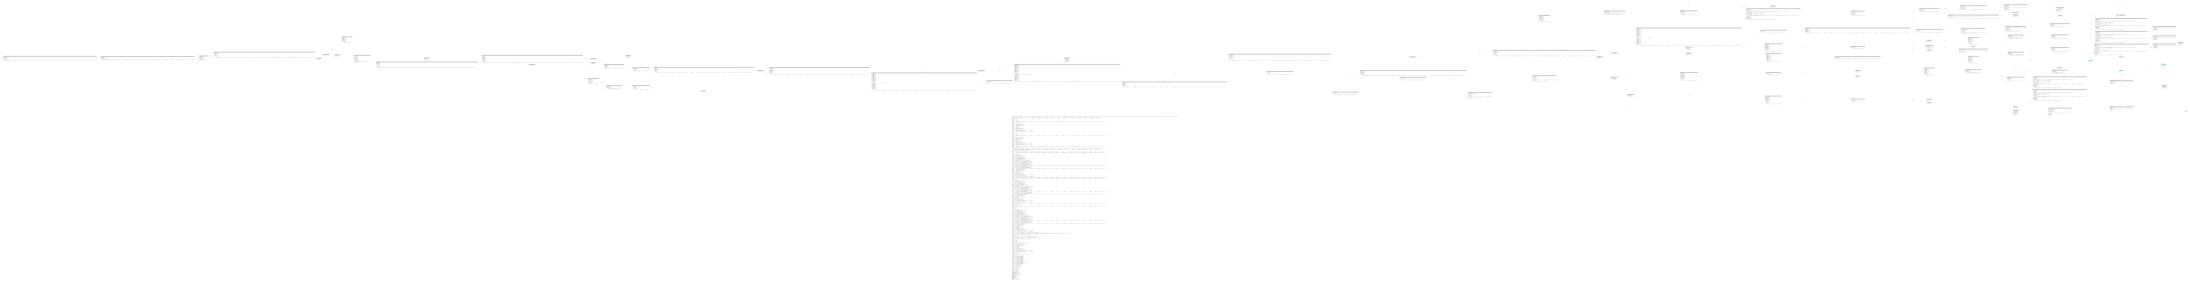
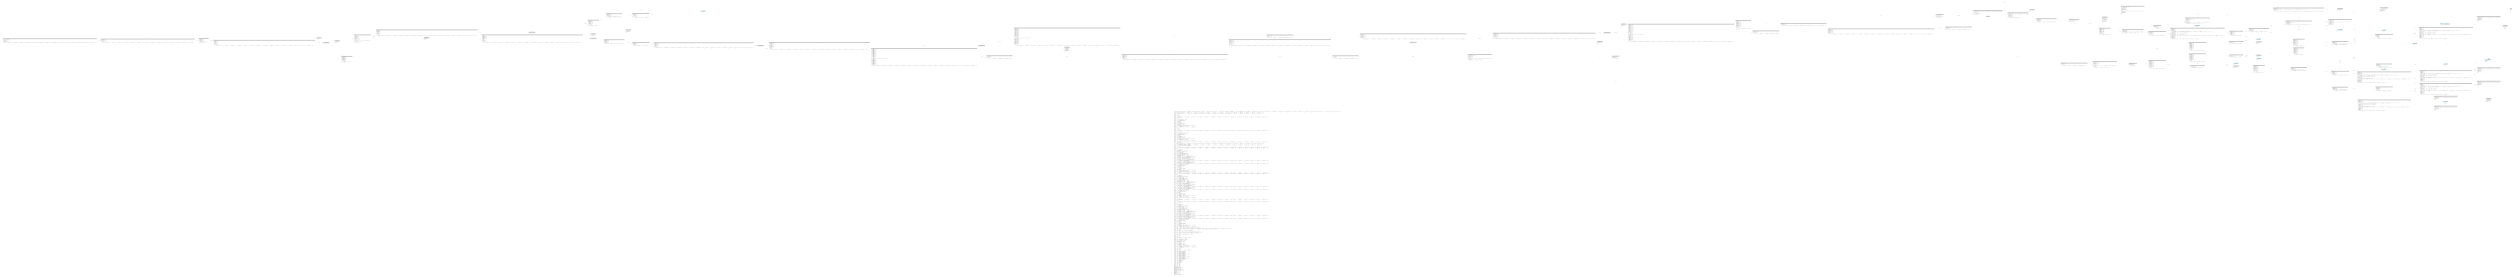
node "90": added
